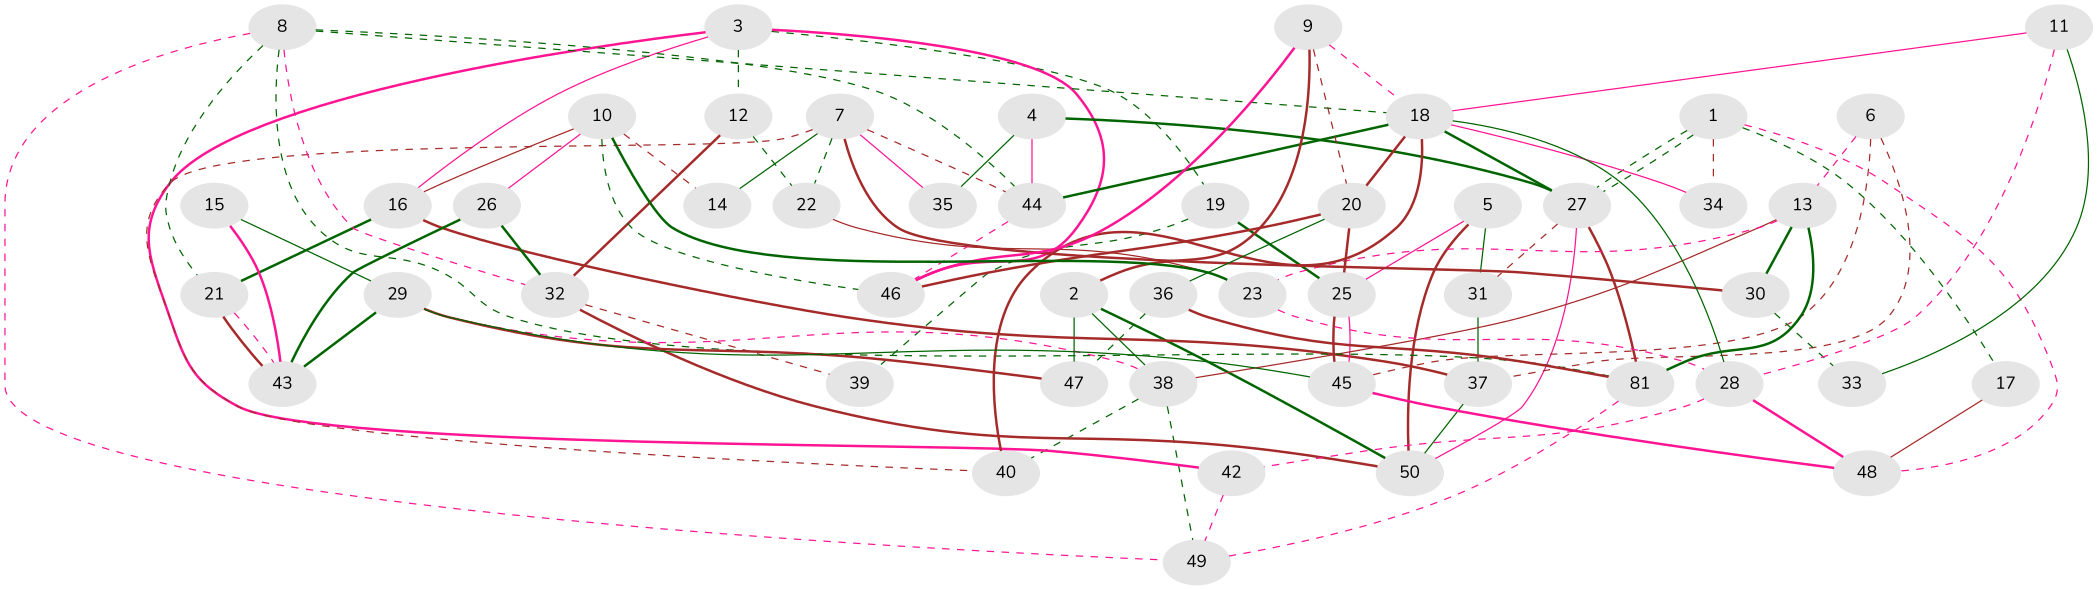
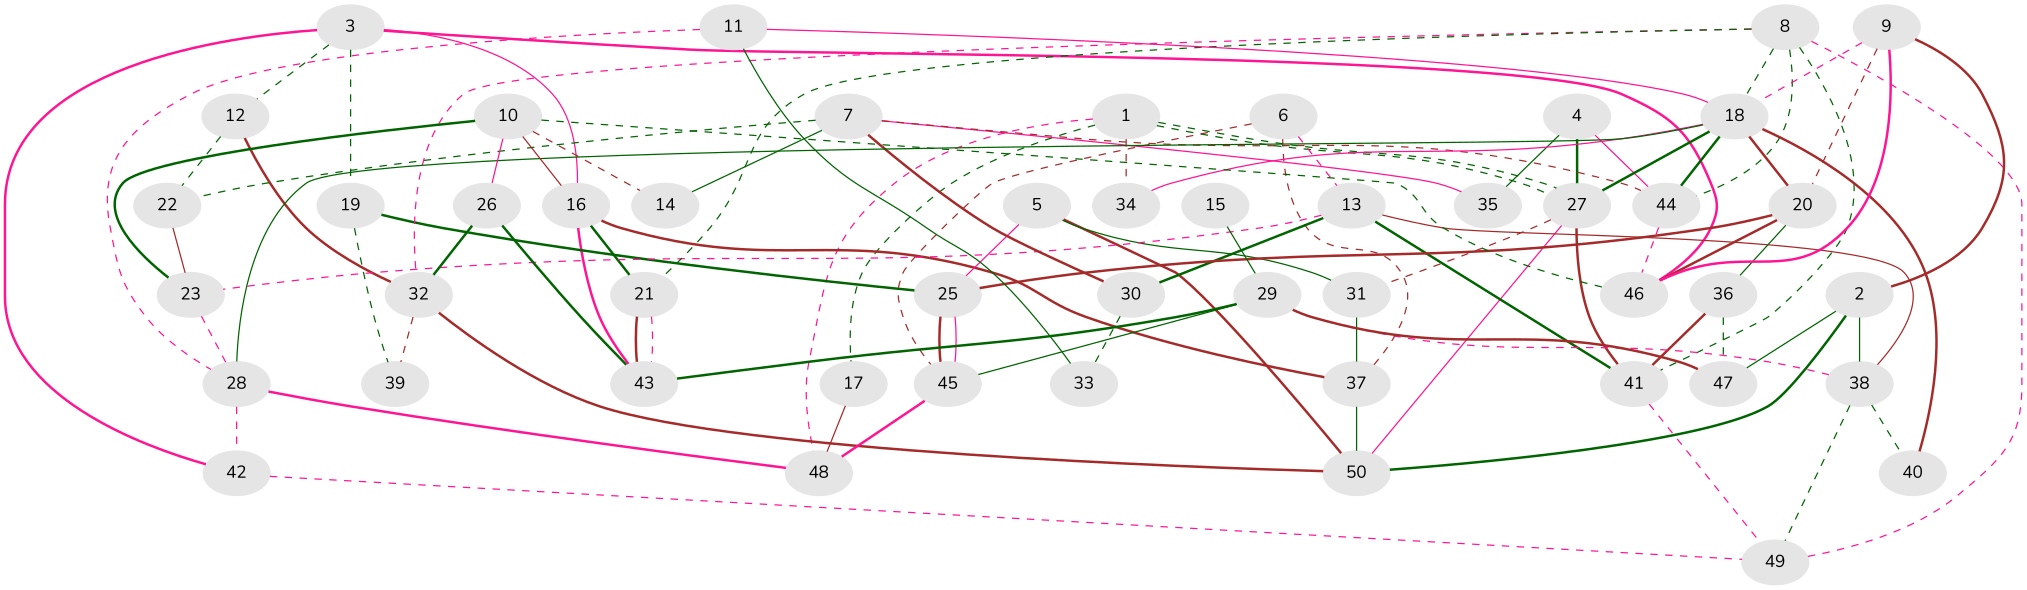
edge "7" -- "40": removed
edge "15" -- "43": now "16" -- "43"
node "81": label "81" -> "41"
